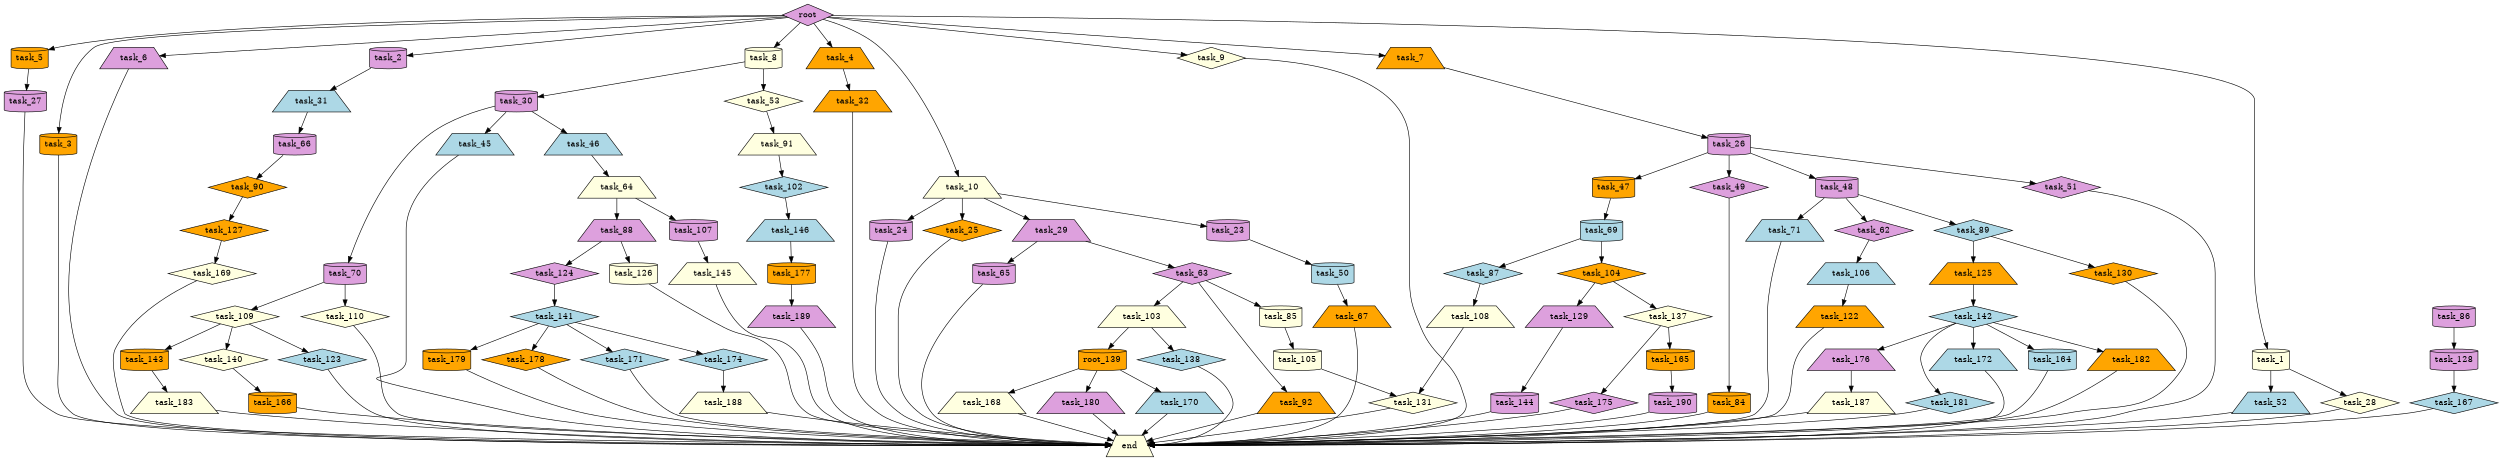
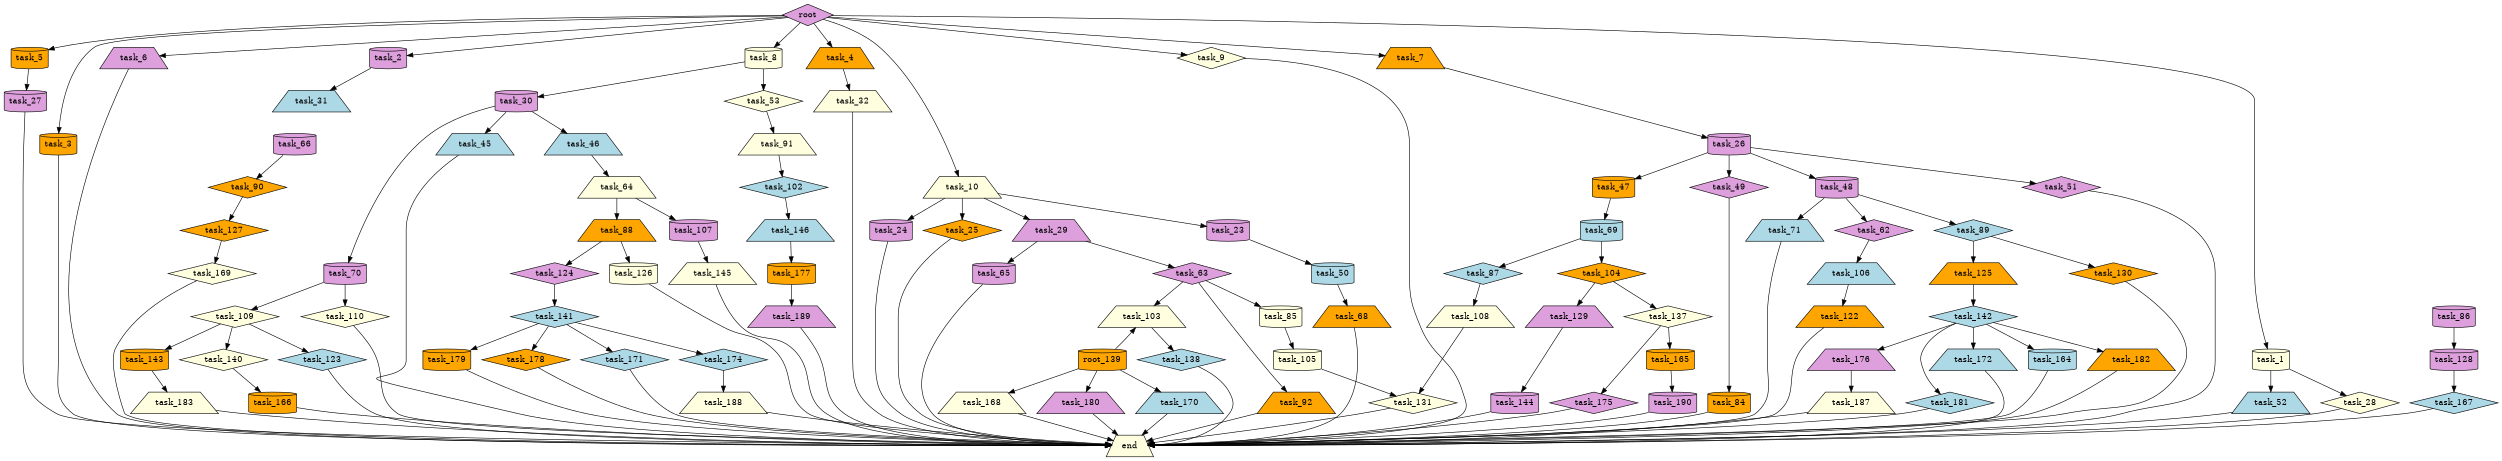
node "task_32": fillcolor orange -> lightyellow
edge "task_31" -> "task_66": removed
node "task_88": fillcolor plum -> orange
node "task_67": label "task_67" -> "task_68"
edge "task_103" -> "root_139": reversed
